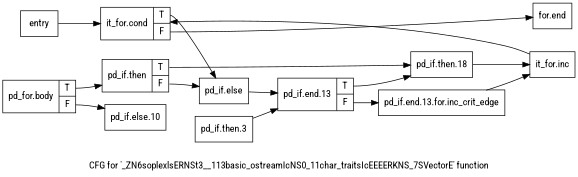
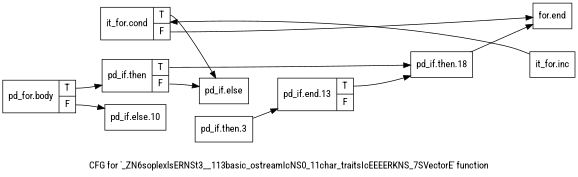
node "entry": removed
edge "pd_if.then.18" -> "it_for.inc": now "pd_if.then.18" -> "for.end"
edge "pd_if.else" -> "pd_if.end.13": removed
node "pd_if.end.13.for.inc_crit_edge": removed
